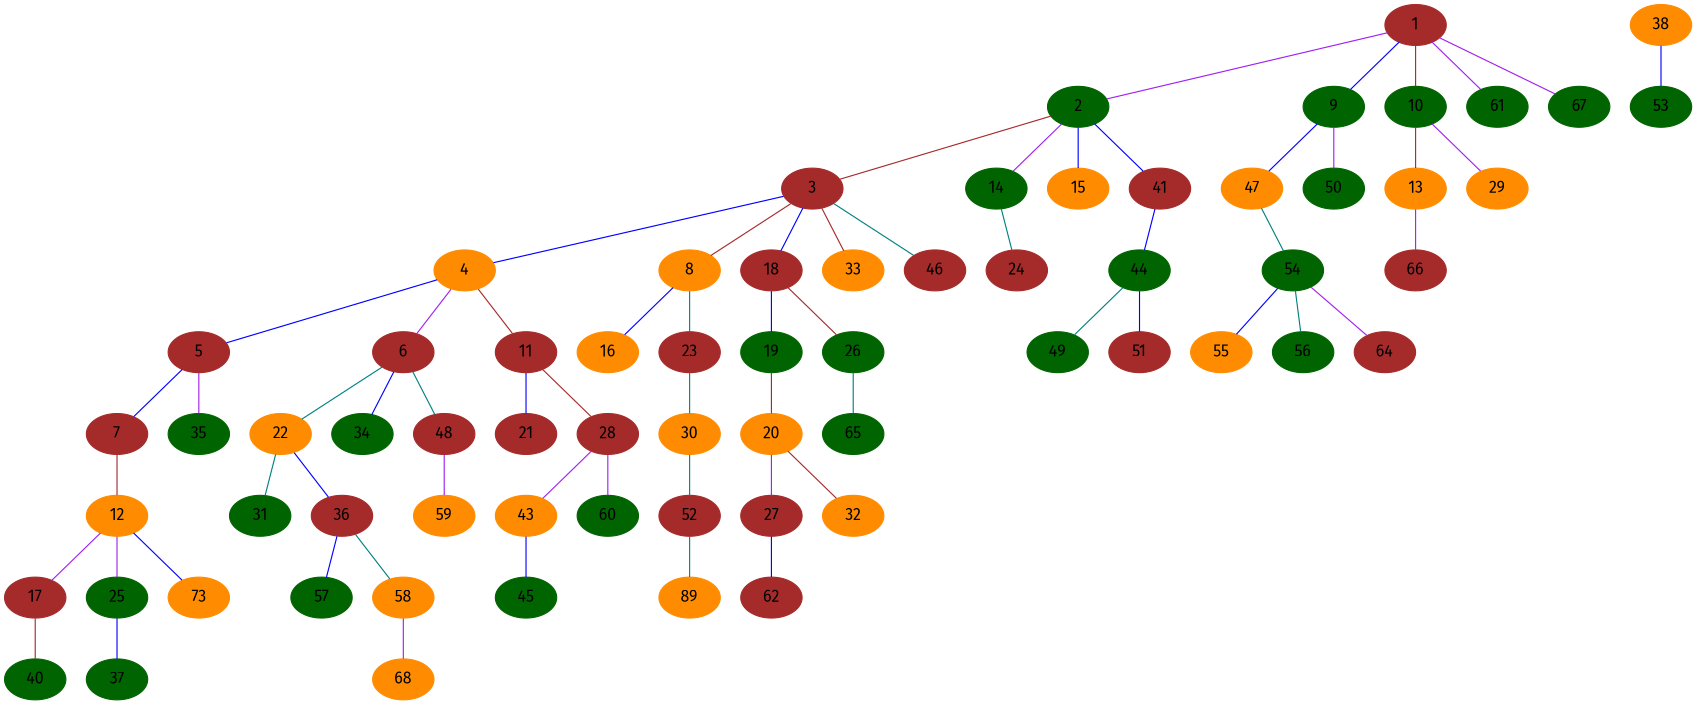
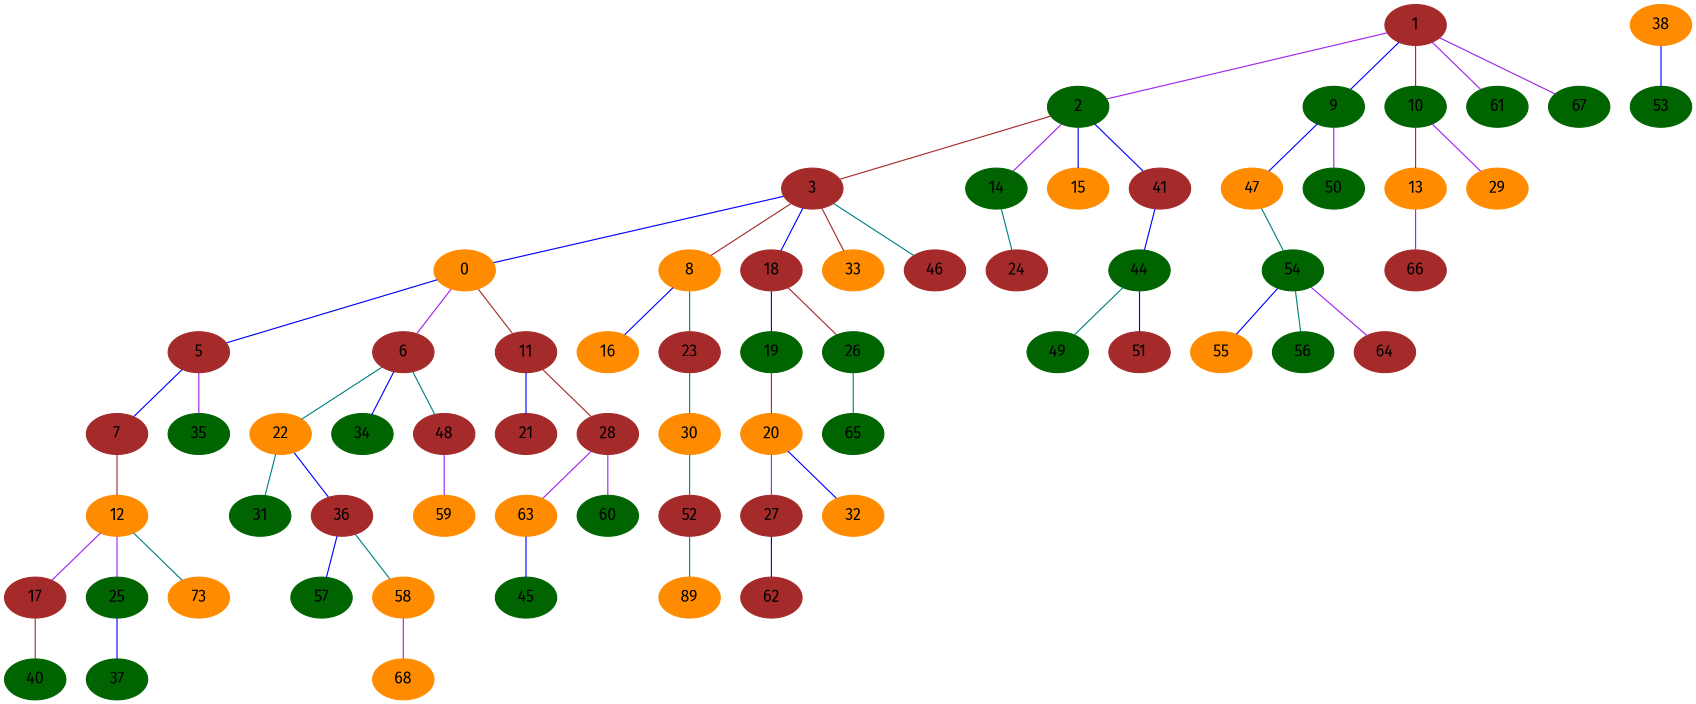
node "4": label "4" -> "0"
edge "20" -- "32": color brown -> blue
node "43": label "43" -> "63"
edge "12" -- "73": color blue -> teal
